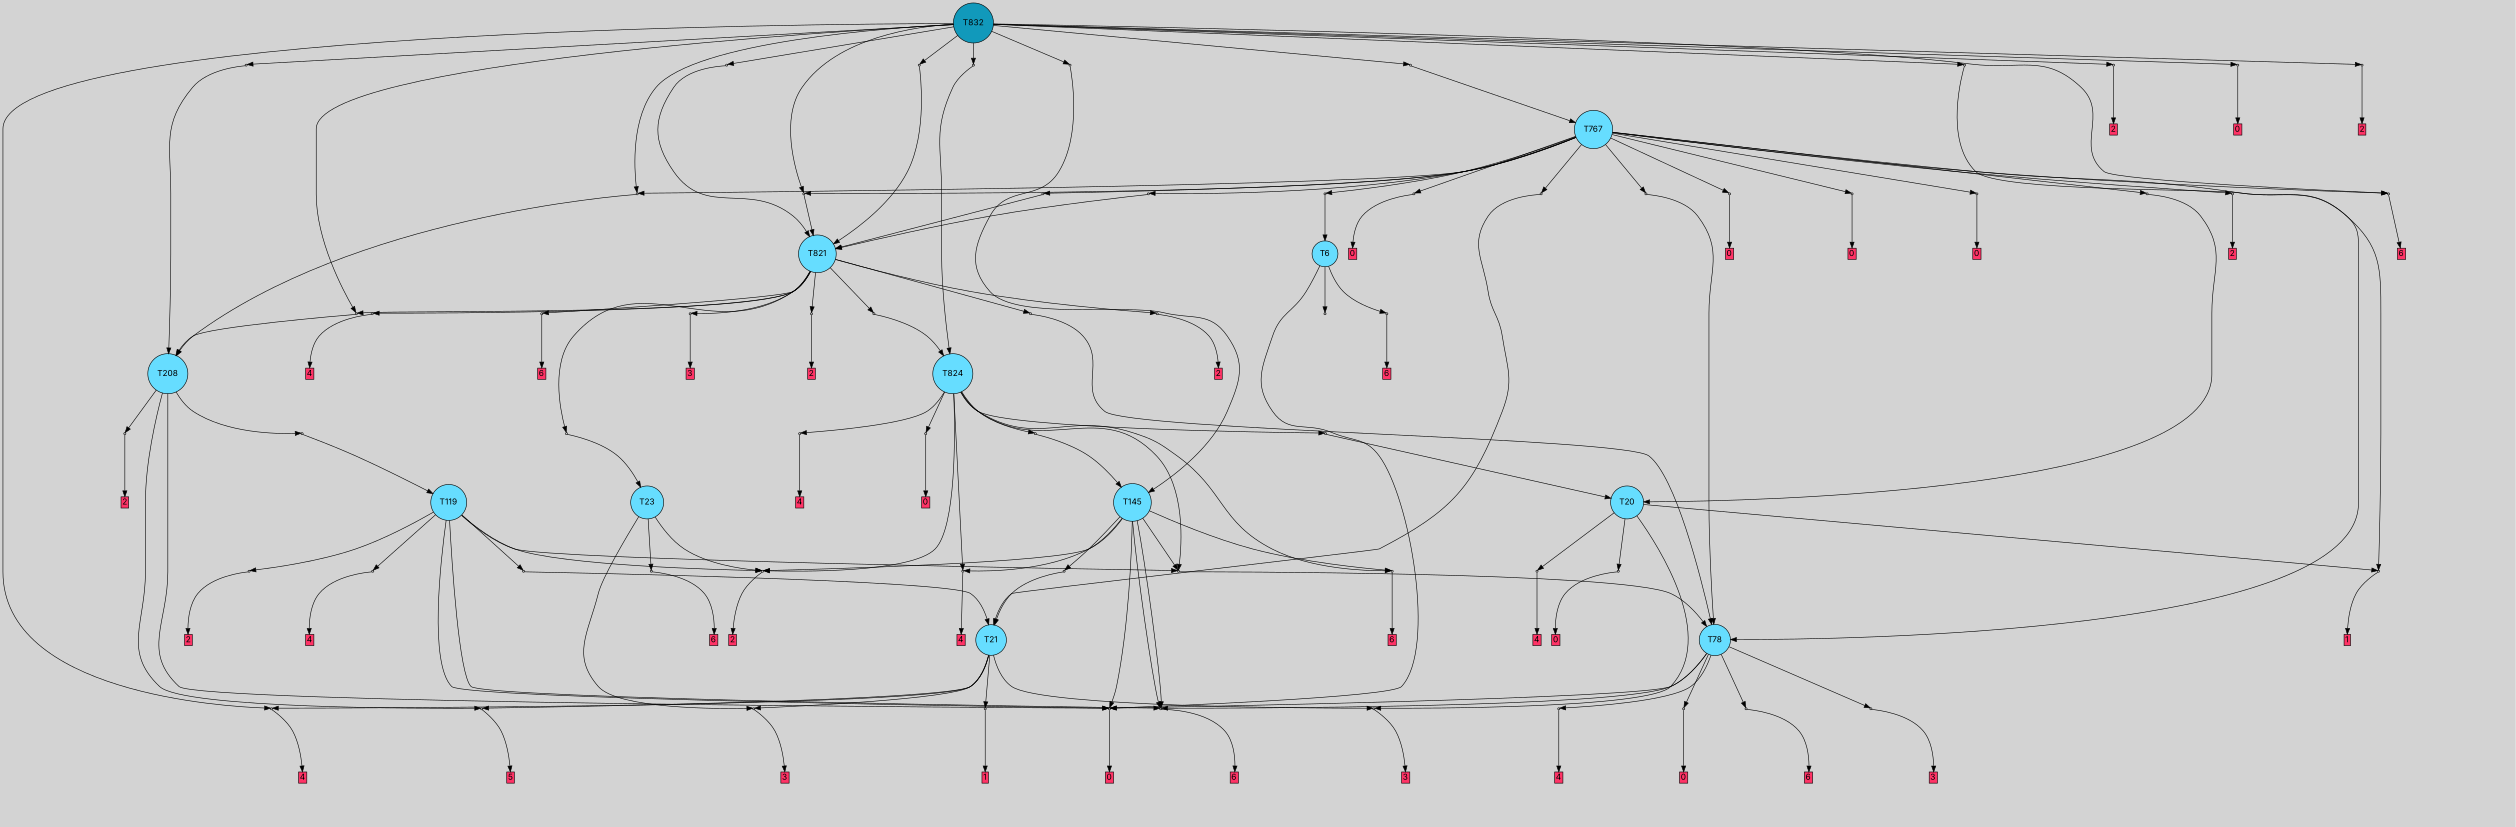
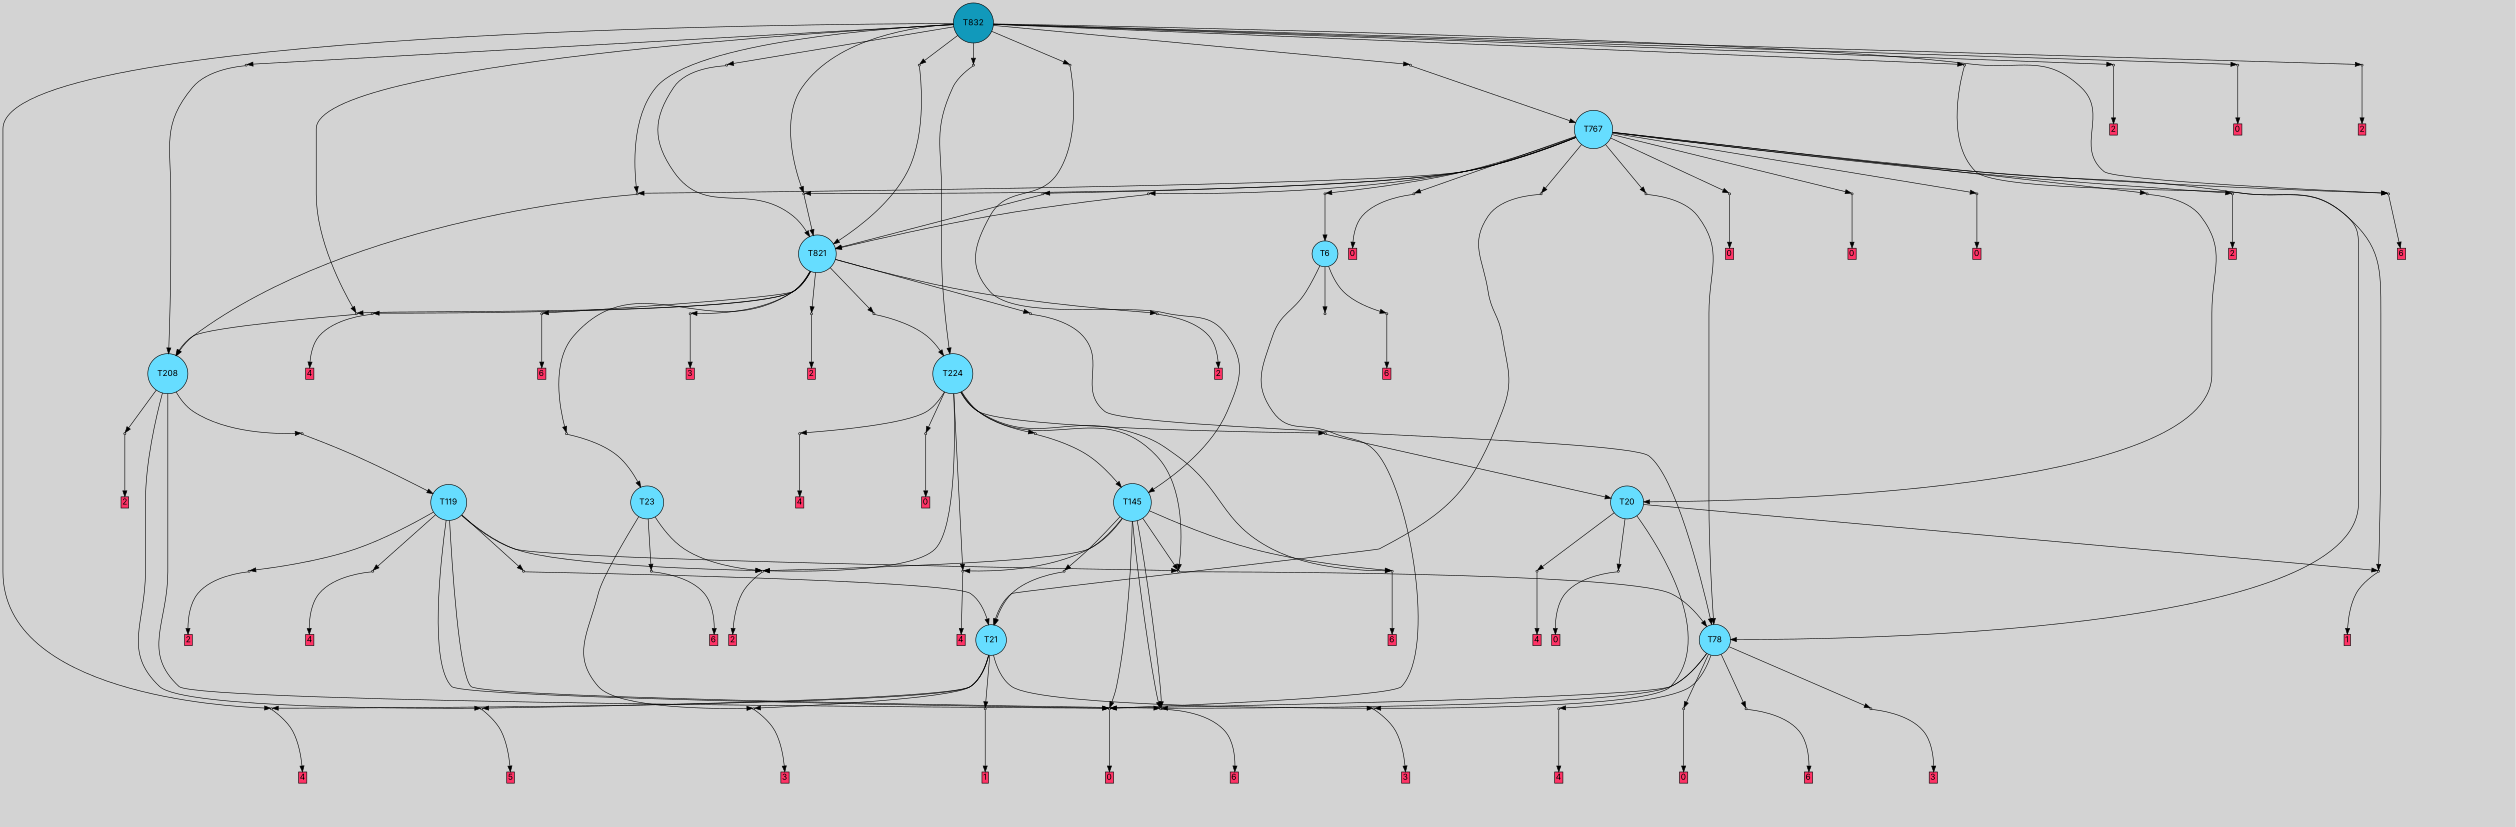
node "T824": label "T824" -> "T224"
